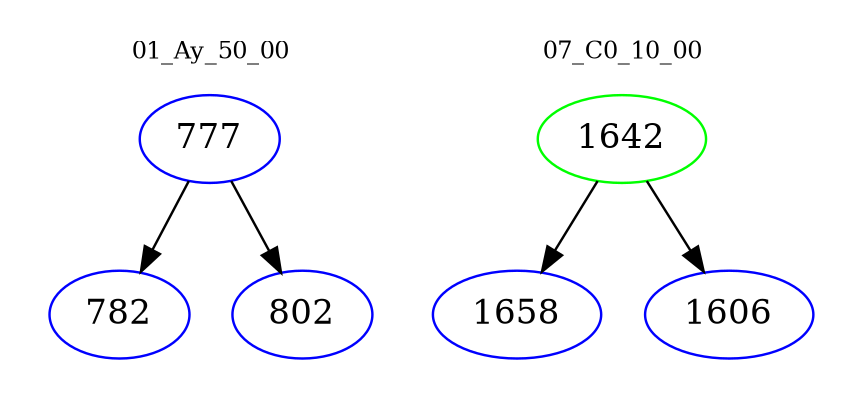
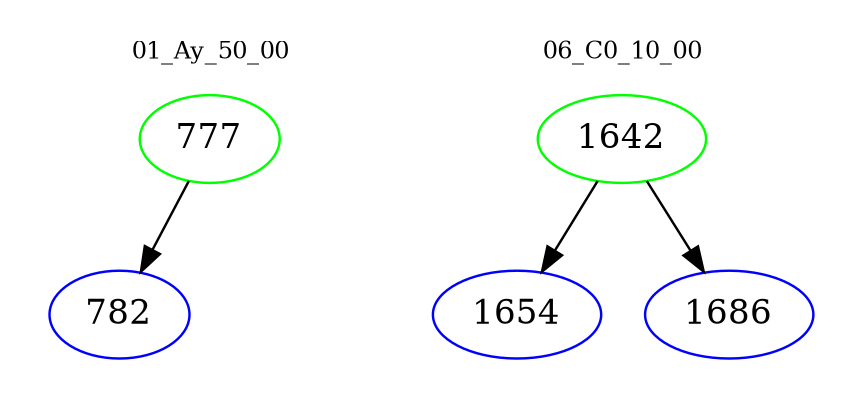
cluster "07_C0_10_00": label "07_C0_10_00" -> "06_C0_10_00"
node "777": color blue -> green
node "802": removed
node "1658": label "1658" -> "1654"
node "1606": label "1606" -> "1686"
